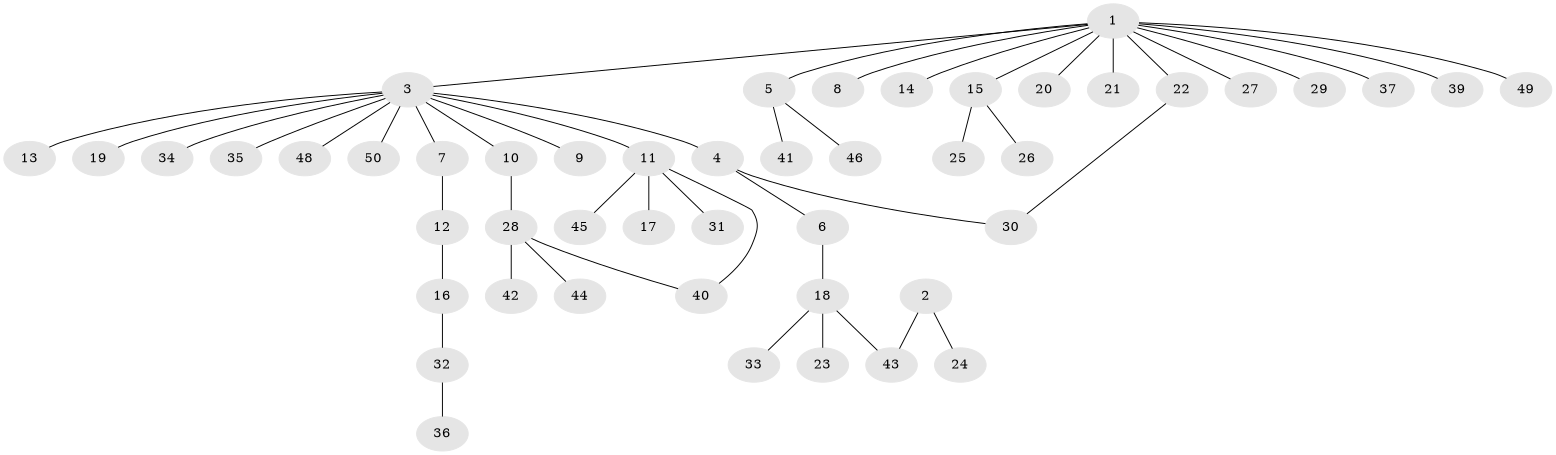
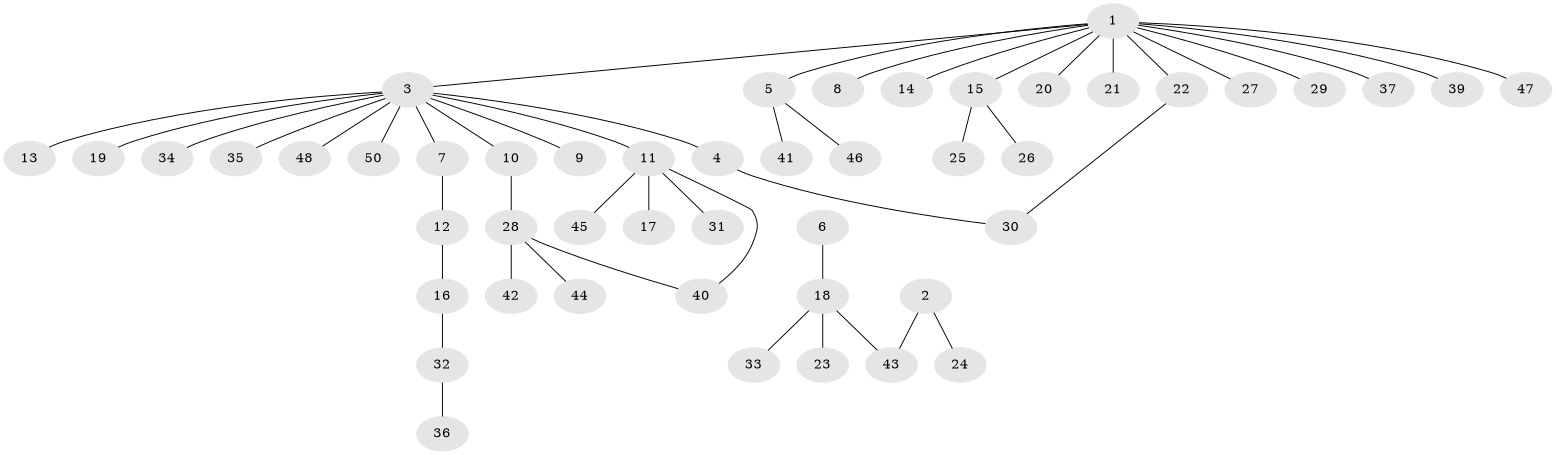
node "49": label "49" -> "47"
edge "4" -- "6": removed
